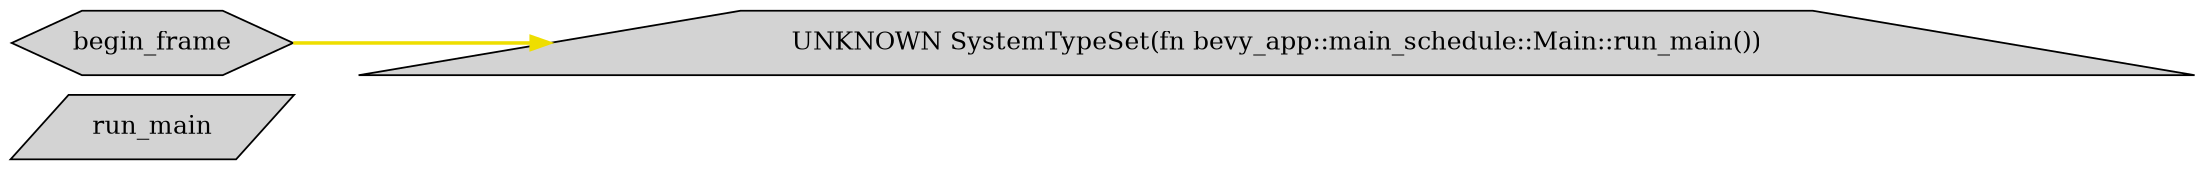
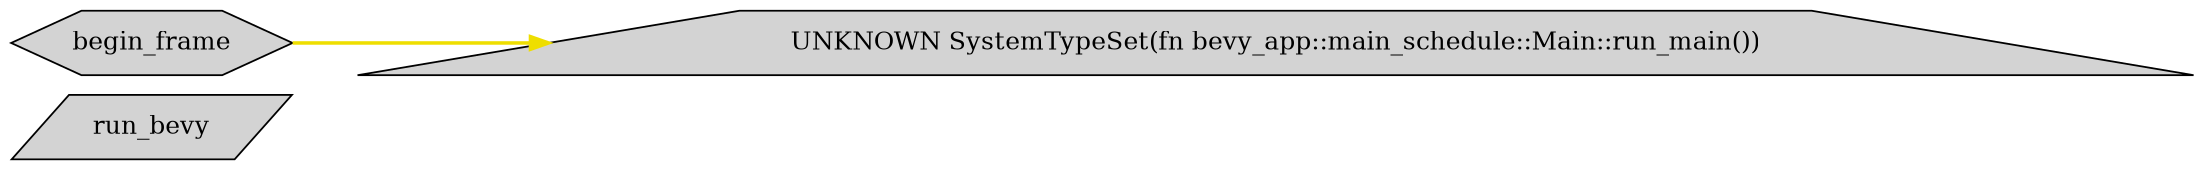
node "run_main": label "run_main" -> "run_bevy"
